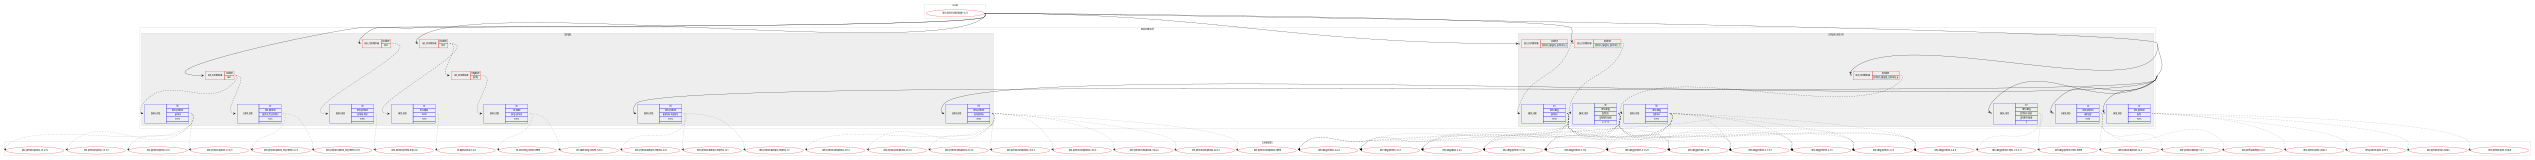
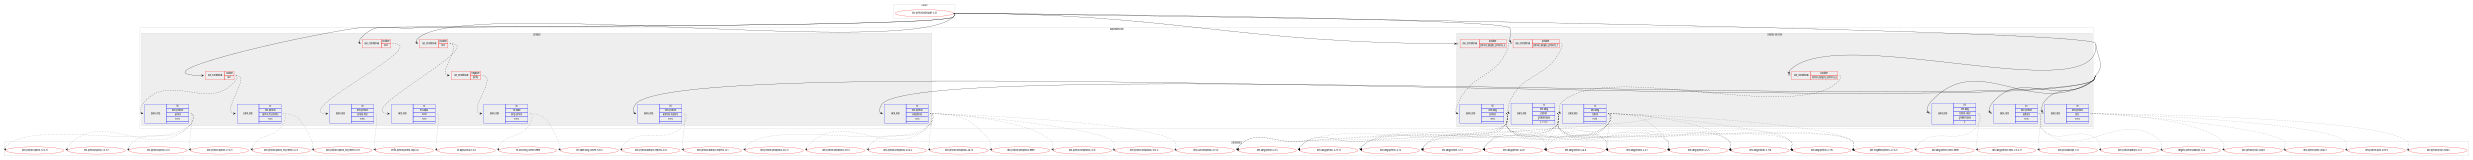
node "dev-python/sphinx-1.2.3-r5": label "dev-python/sphinx-1.2.3-r5" -> "dev-python/sphinx-1.2.3-r1"
node "dev-python/pytest-mpl-0.8": label "dev-python/pytest-mpl-0.8" -> "prefix-python/pytest-mpl-0.8"
node "dev-python/astropy-helpers-1.2": removed
node "dev-python/setuptools-41.4.0": label "dev-python/setuptools-41.4.0" -> "dev-use/setuptools-41.4.0"
node "dev-lang/apps-3.5.5": label "dev-lang/apps-3.5.5" -> "dev-lang/python-3.5.5"
node "dev-lang/python-3.7.5-r1": label "dev-lang/python-3.7.5-r1" -> "dev-negative/python-3.7.5-r1"
node "dev-python/astropy-1.3.3": label "dev-python/astropy-1.3.3" -> "targets-python/astropy-1.3.3"
node "dev-python/astropy-1.2.1": label "dev-python/astropy-1.2.1" -> "dev-pytz/astropy-1.2.1"
node "dev-prefix/astropy-2.0.1": label "dev-prefix/astropy-2.0.1" -> "dev-python/astropy-2.0.1"
